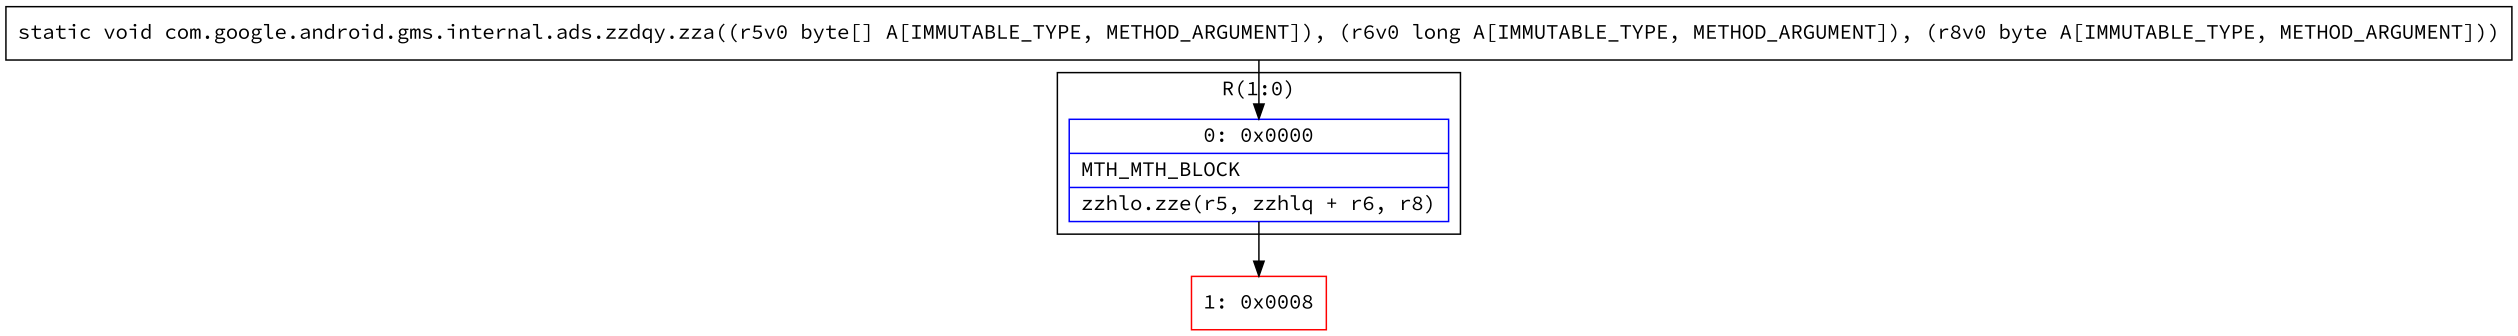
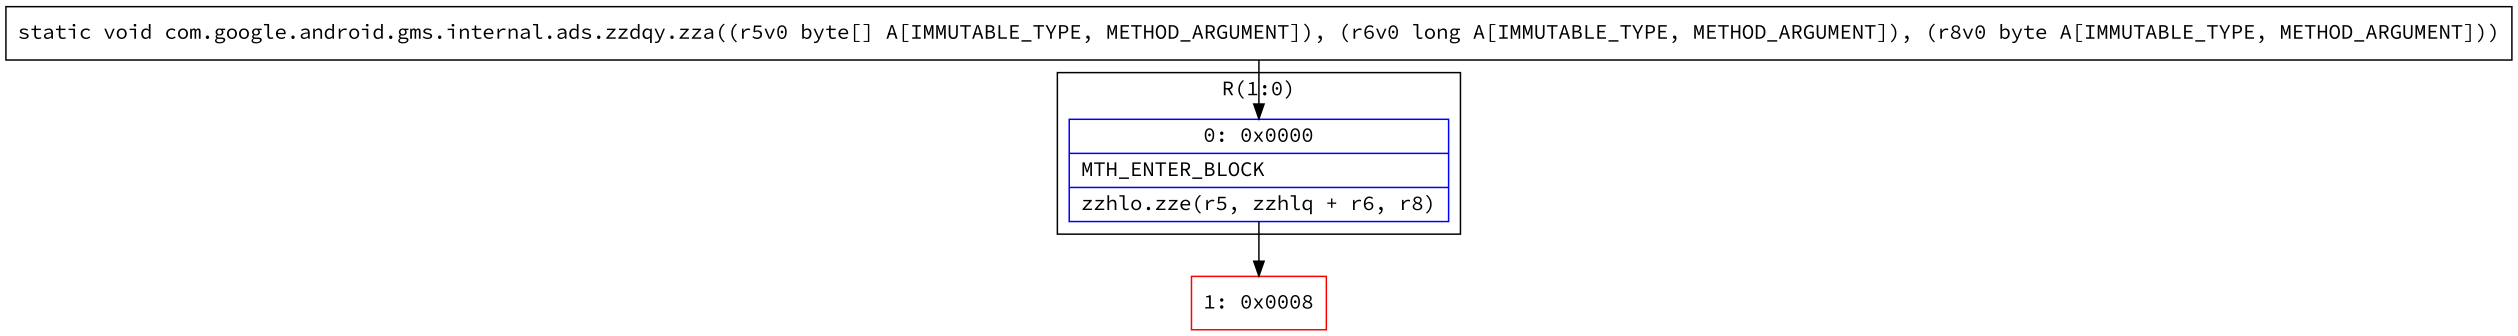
node "0: 0x0000": text "MTH_MTH_BLOCK" -> "MTH_ENTER_BLOCK"
